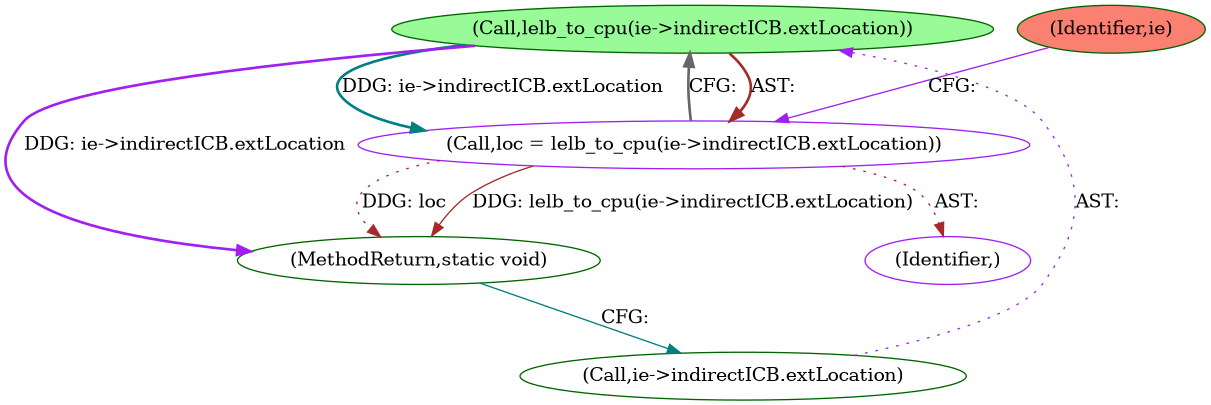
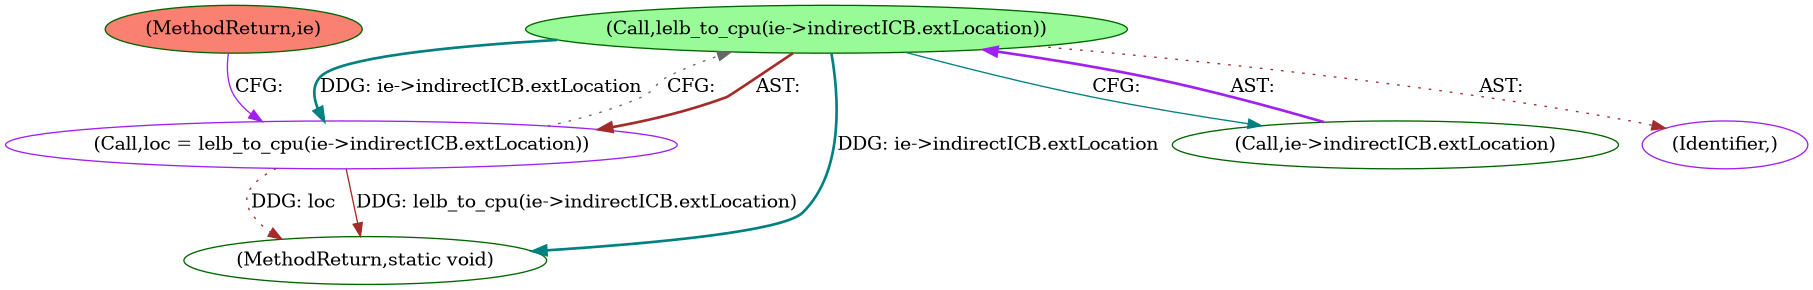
node "(Identifier,ie)": label "(Identifier,ie)" -> "(MethodReturn,ie)"
edge "(Call,lelb_to_cpu(ie->indirectICB.extLocation))" -> "(MethodReturn,static void)": color purple -> teal
edge "(Call,loc = lelb_to_cpu(ie->indirectICB.extLocation))" -> "(Call,lelb_to_cpu(ie->indirectICB.extLocation))": style bold -> dotted
edge "(Call,loc = lelb_to_cpu(ie->indirectICB.extLocation))" -> "(Identifier,)": now "(Call,lelb_to_cpu(ie->indirectICB.extLocation))" -> "(Identifier,)"
edge "(Call,ie->indirectICB.extLocation)" -> "(Call,lelb_to_cpu(ie->indirectICB.extLocation))": style dotted -> bold
edge "(MethodReturn,static void)" -> "(Call,ie->indirectICB.extLocation)": now "(Call,lelb_to_cpu(ie->indirectICB.extLocation))" -> "(Call,ie->indirectICB.extLocation)"
